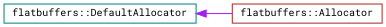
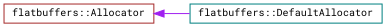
edge "flatbuffers::Allocator" -> "flatbuffers::DefaultAllocator": reversed
